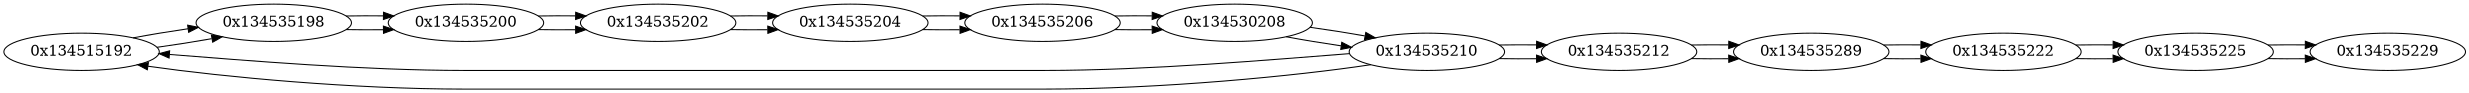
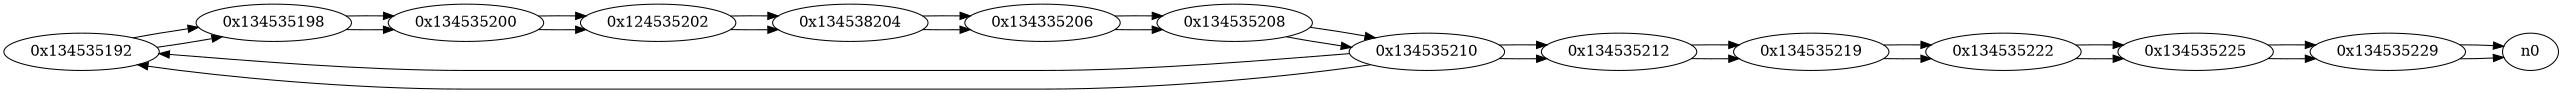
node "0x134535202": label "0x134535202" -> "0x124535202"
node "0x134535204": label "0x134535204" -> "0x134538204"
node "0x134535206": label "0x134535206" -> "0x134335206"
node "0x134530208": label "0x134530208" -> "0x134535208"
node "0x134515192": label "0x134515192" -> "0x134535192"
node "0x134535289": label "0x134535289" -> "0x134535219"
node "n0": added
